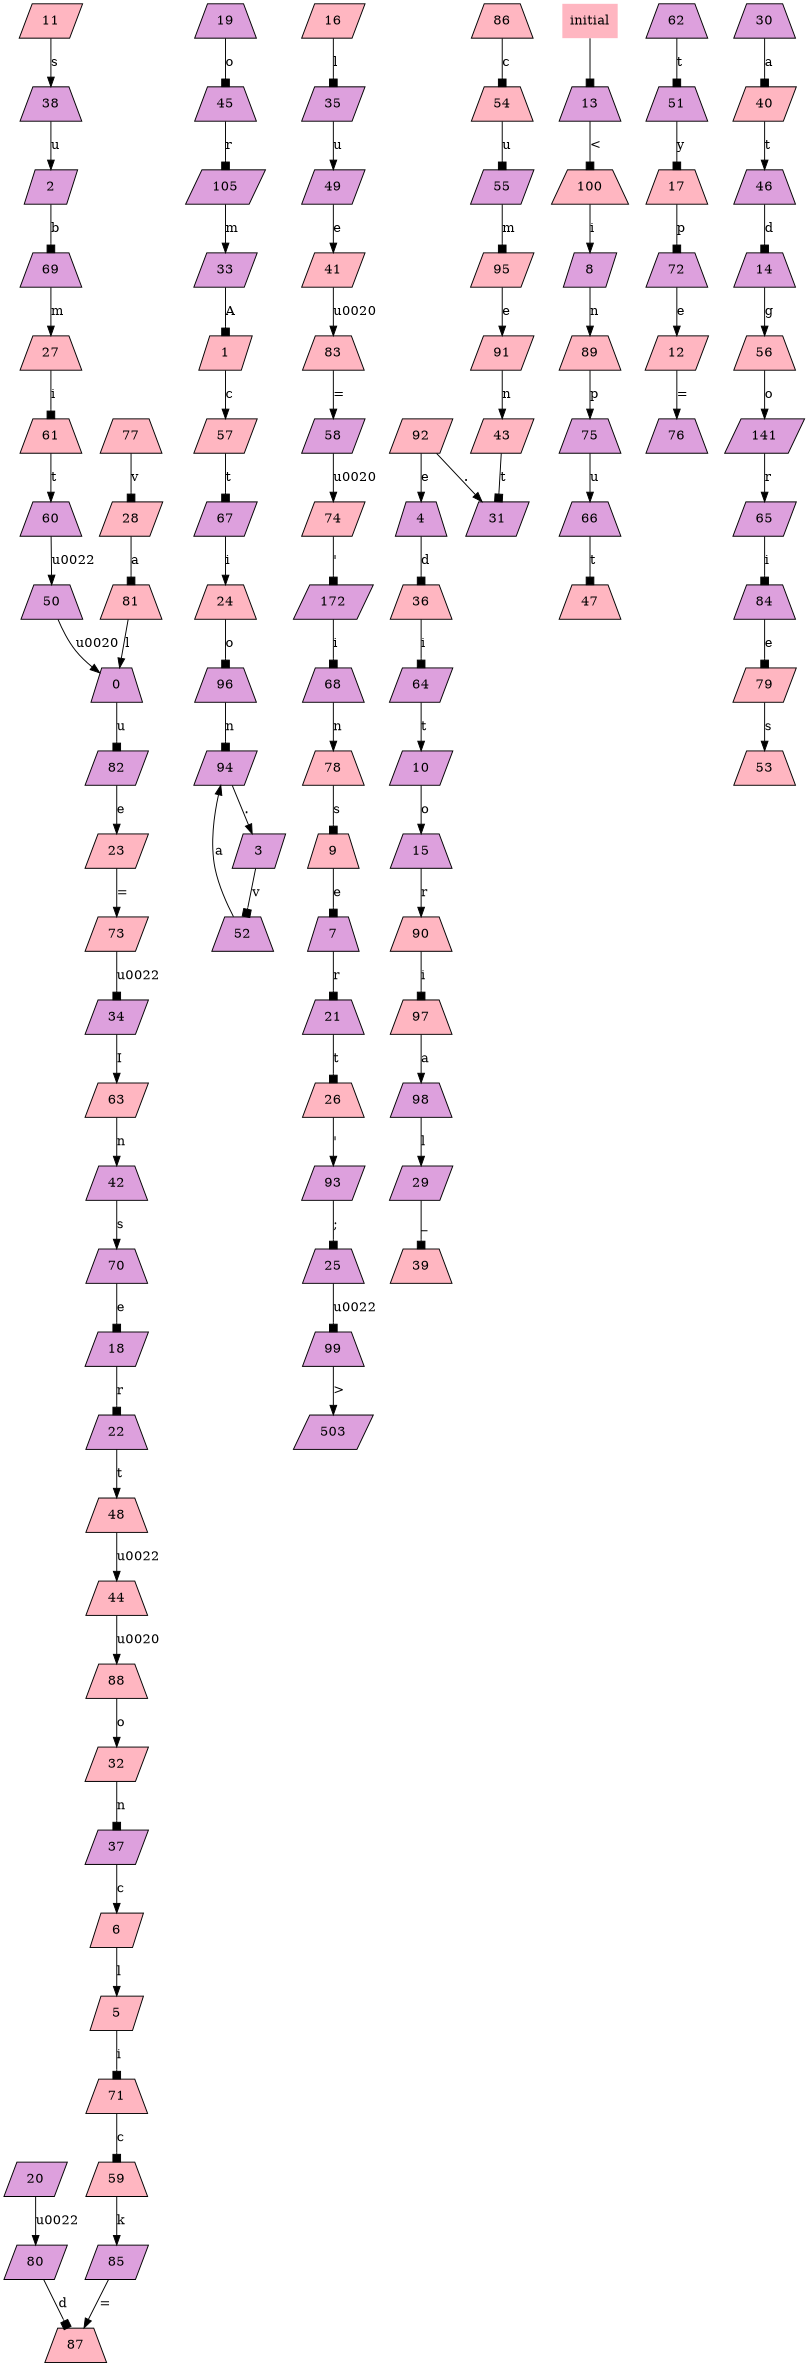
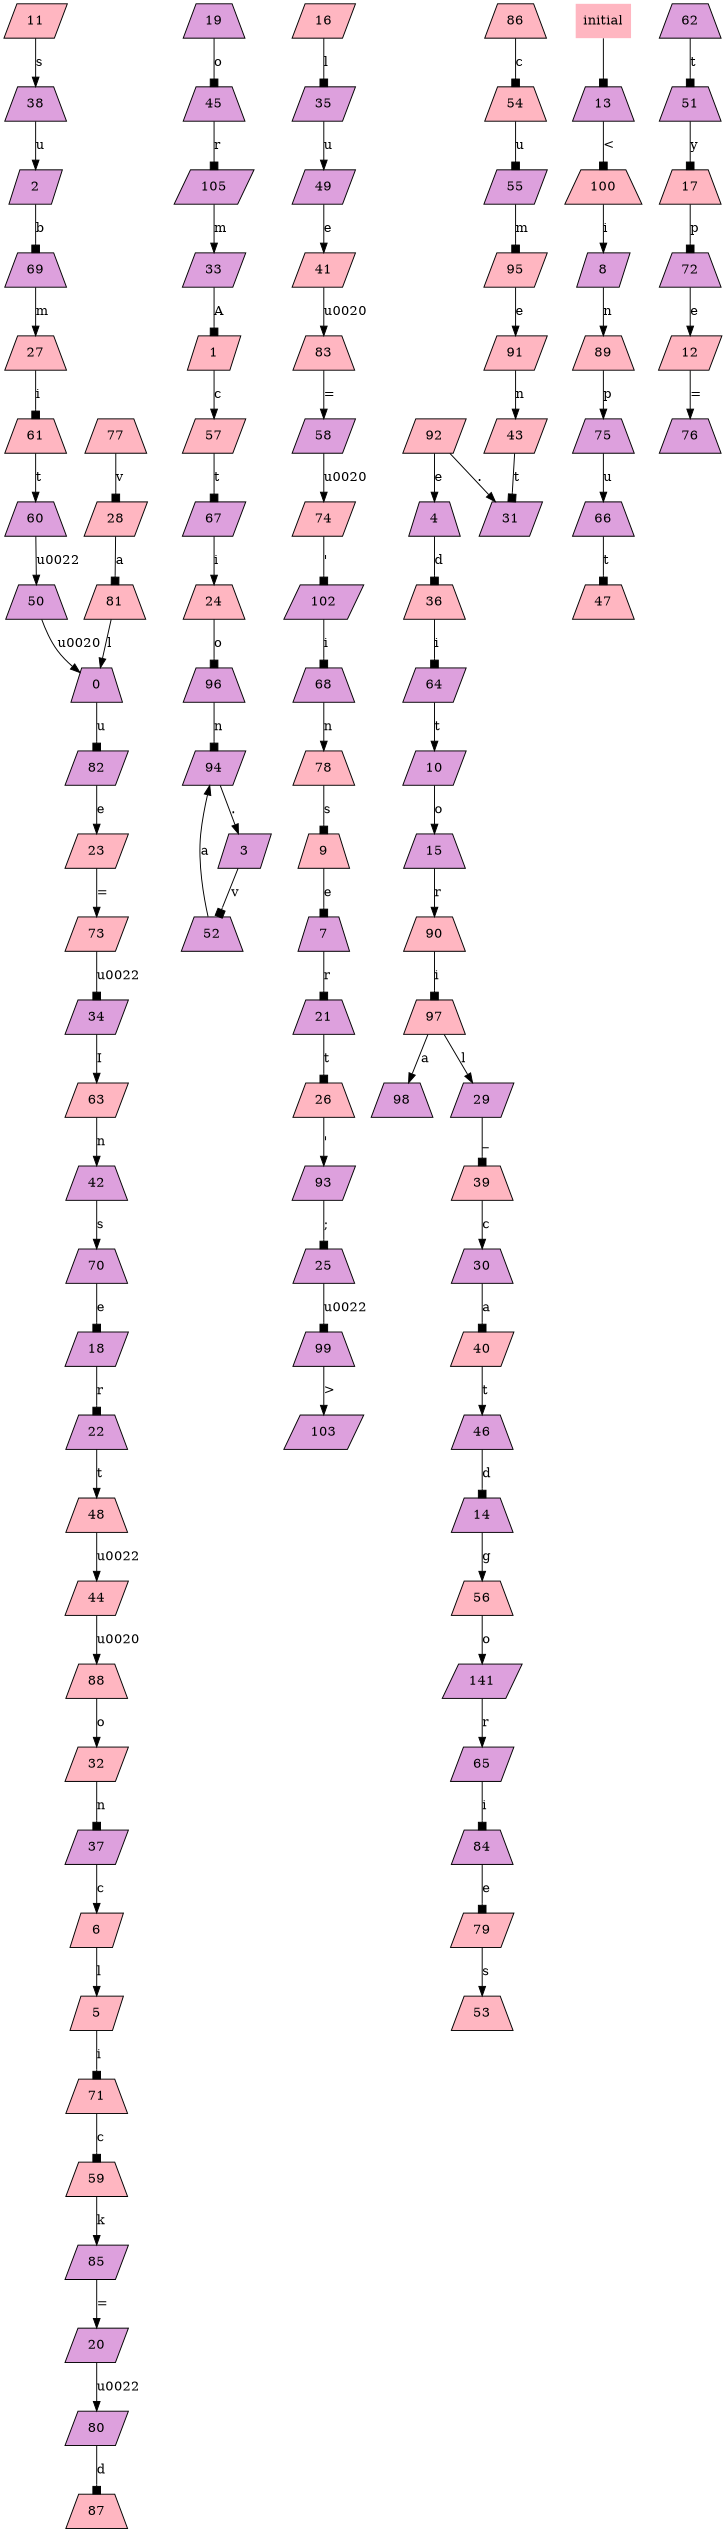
node "172": label "172" -> "102"
edge "98" -> "29": now "97" -> "29"
edge "39" -> "30": added, label "c"
node "503": label "503" -> "103"
node "44": shape trapezium -> parallelogram
edge "85" -> "87": now "85" -> "20"
